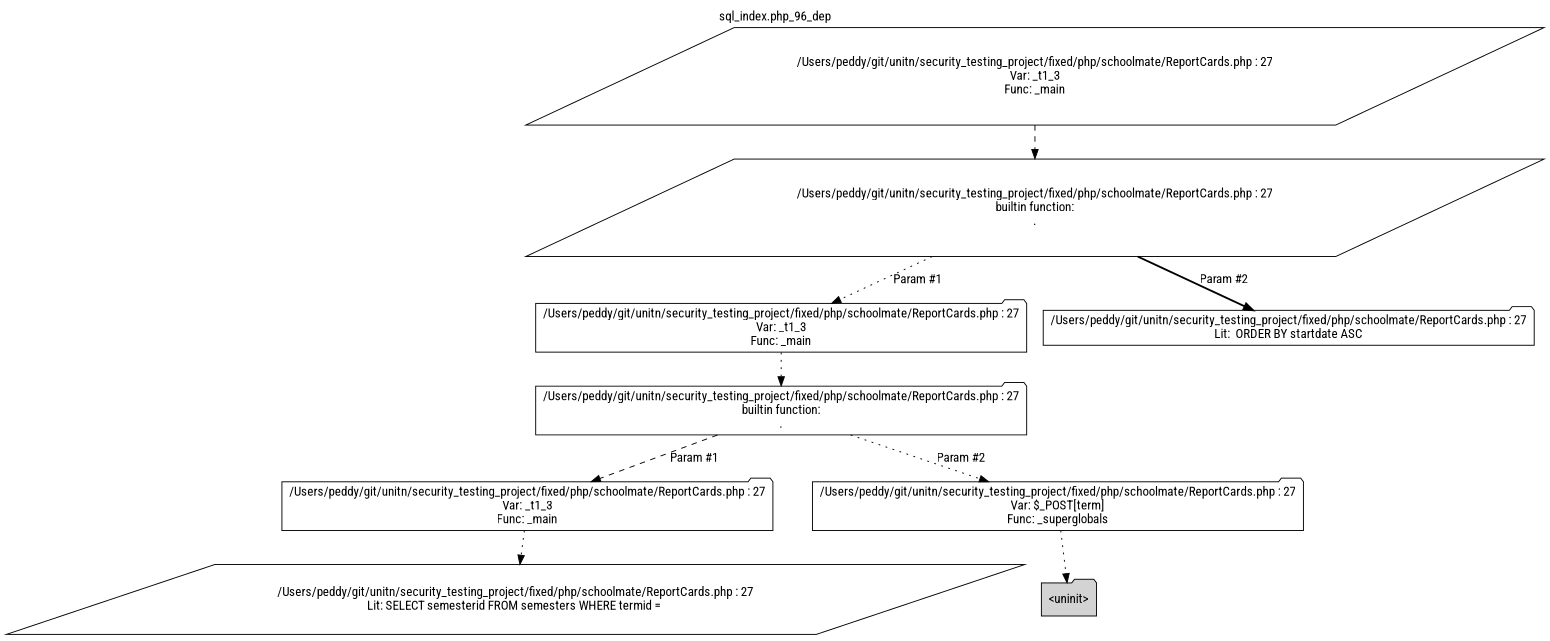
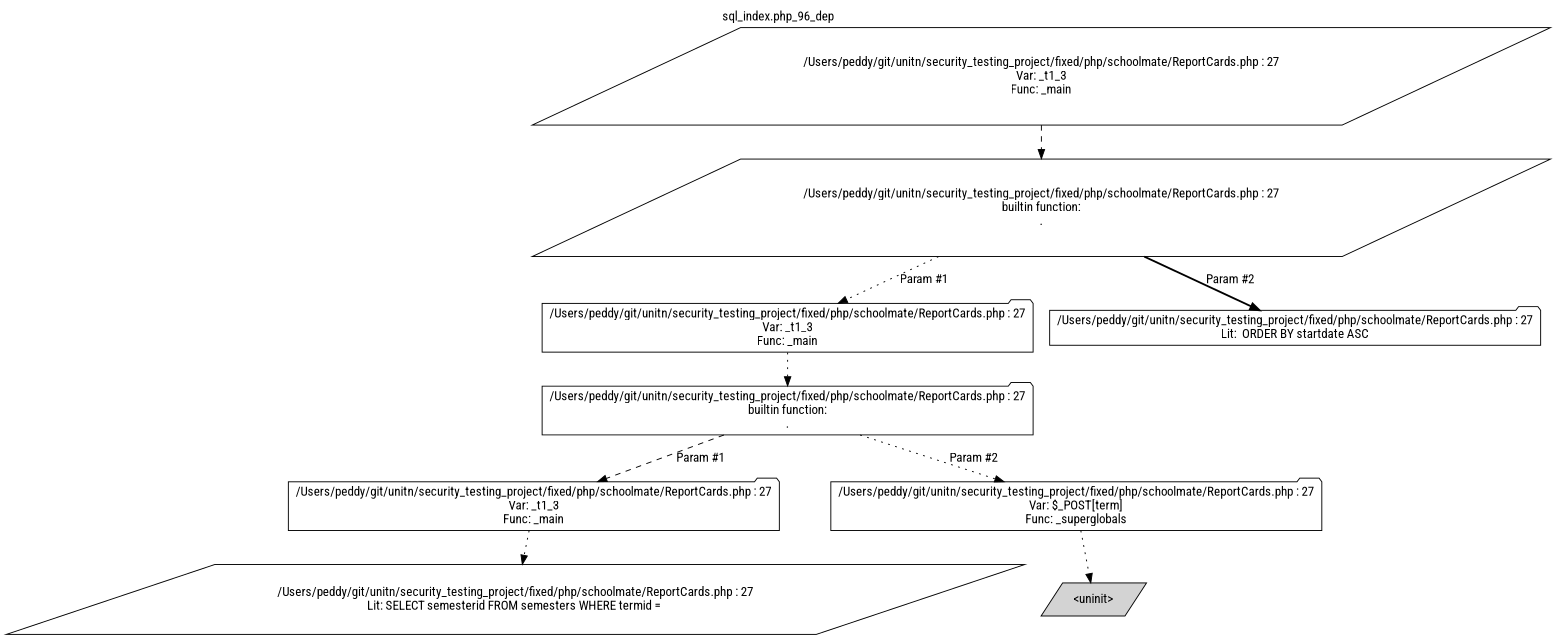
node "<uninit>": shape folder -> parallelogram
